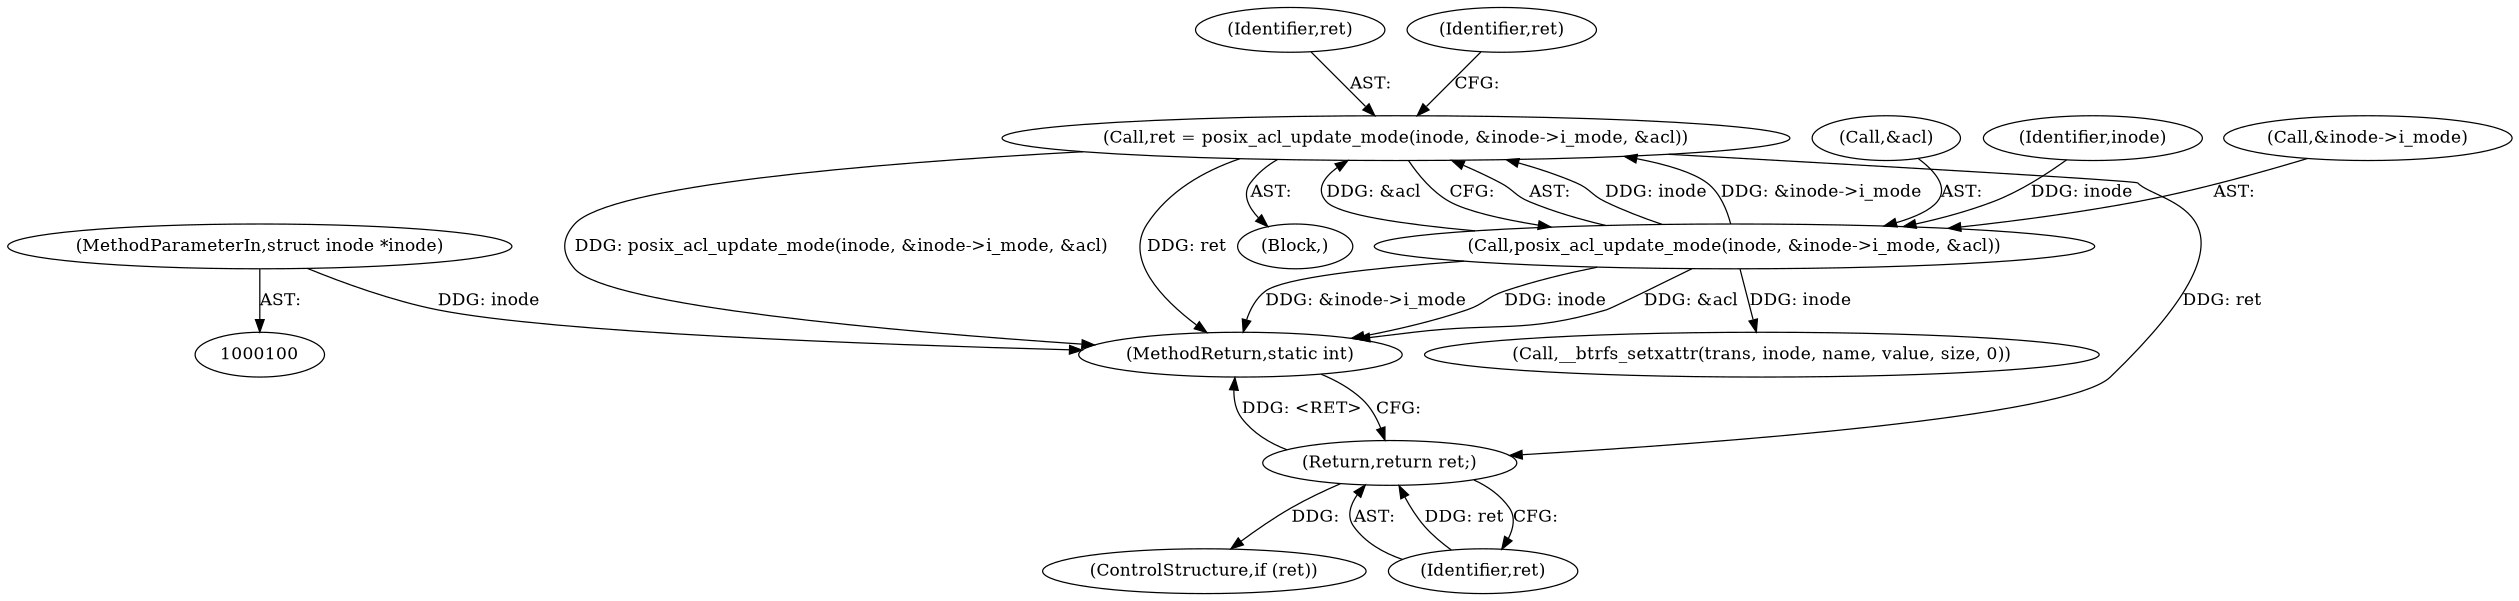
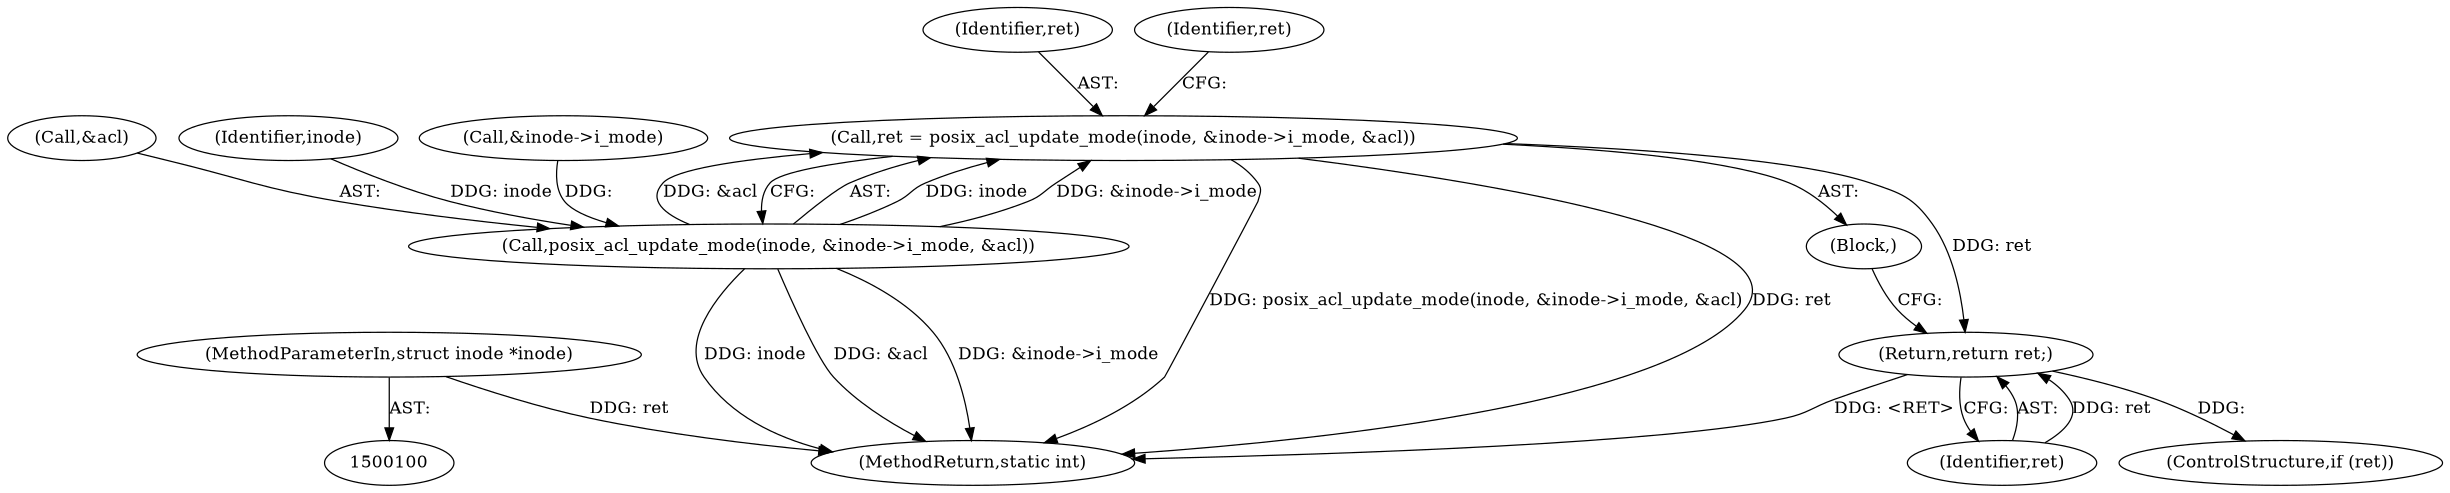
edge "(Call,&inode->i_mode)" -> "(Call,posix_acl_update_mode(inode, &inode->i_mode, &acl))": label "AST: " -> "DDG: "
edge "(MethodParameterIn,struct inode *inode)" -> "(MethodReturn,static int)": label "DDG: inode" -> "DDG: ret"
node "1000100": label "1000100" -> "1500100"
node "(Call,__btrfs_setxattr(trans, inode, name, value, size, 0))": removed
edge "(MethodReturn,static int)" -> "(Return,return ret;)": now "(Block,)" -> "(Return,return ret;)"
